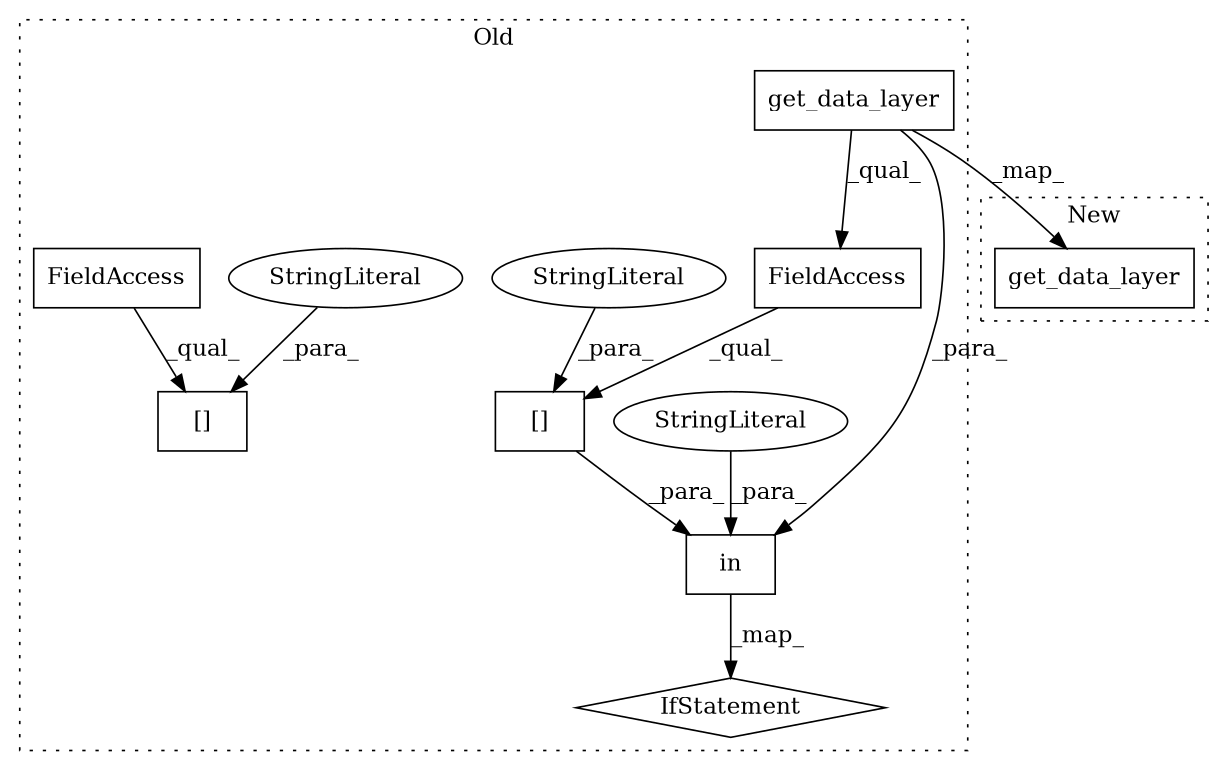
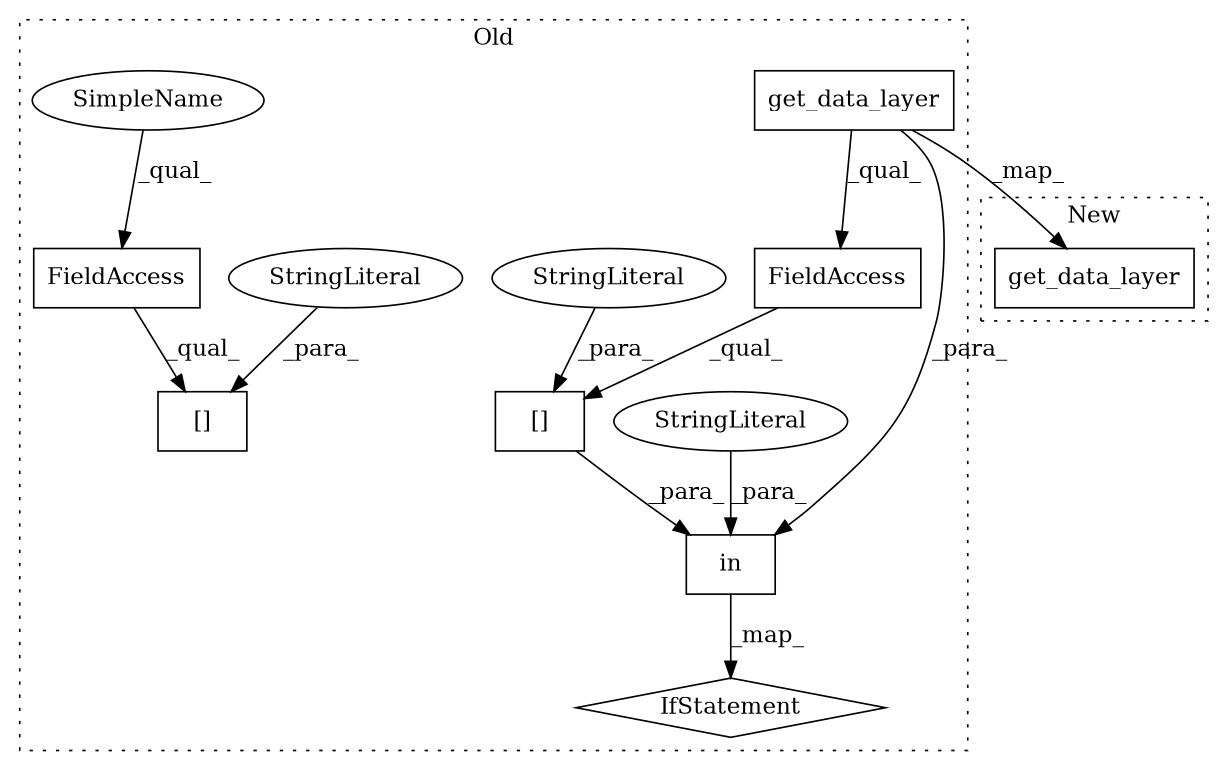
node "SimpleName": added
